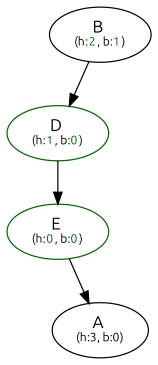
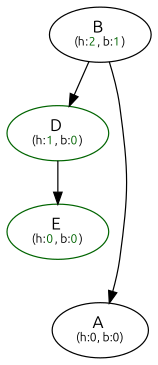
edge "E" -> "A": now "B" -> "A"
node "A": text "(h:3, b:0)" -> "(h:0, b:0)"
